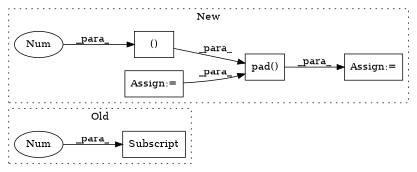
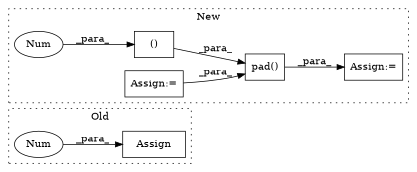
node "Subscript": label "Subscript" -> "Assign"
